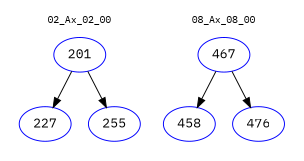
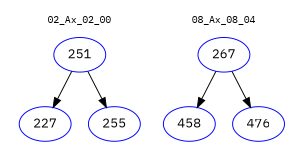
cluster "08_Ax_08_00": label "08_Ax_08_00" -> "08_Ax_08_04"
node "201": label "201" -> "251"
node "467": label "467" -> "267"
